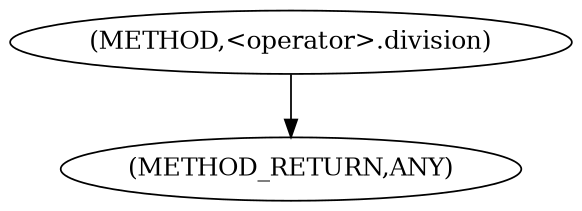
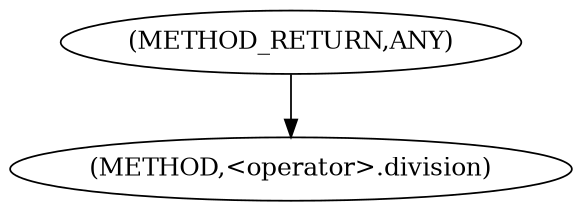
edge "(METHOD,<operator>.division)" -> "(METHOD_RETURN,ANY)": reversed
